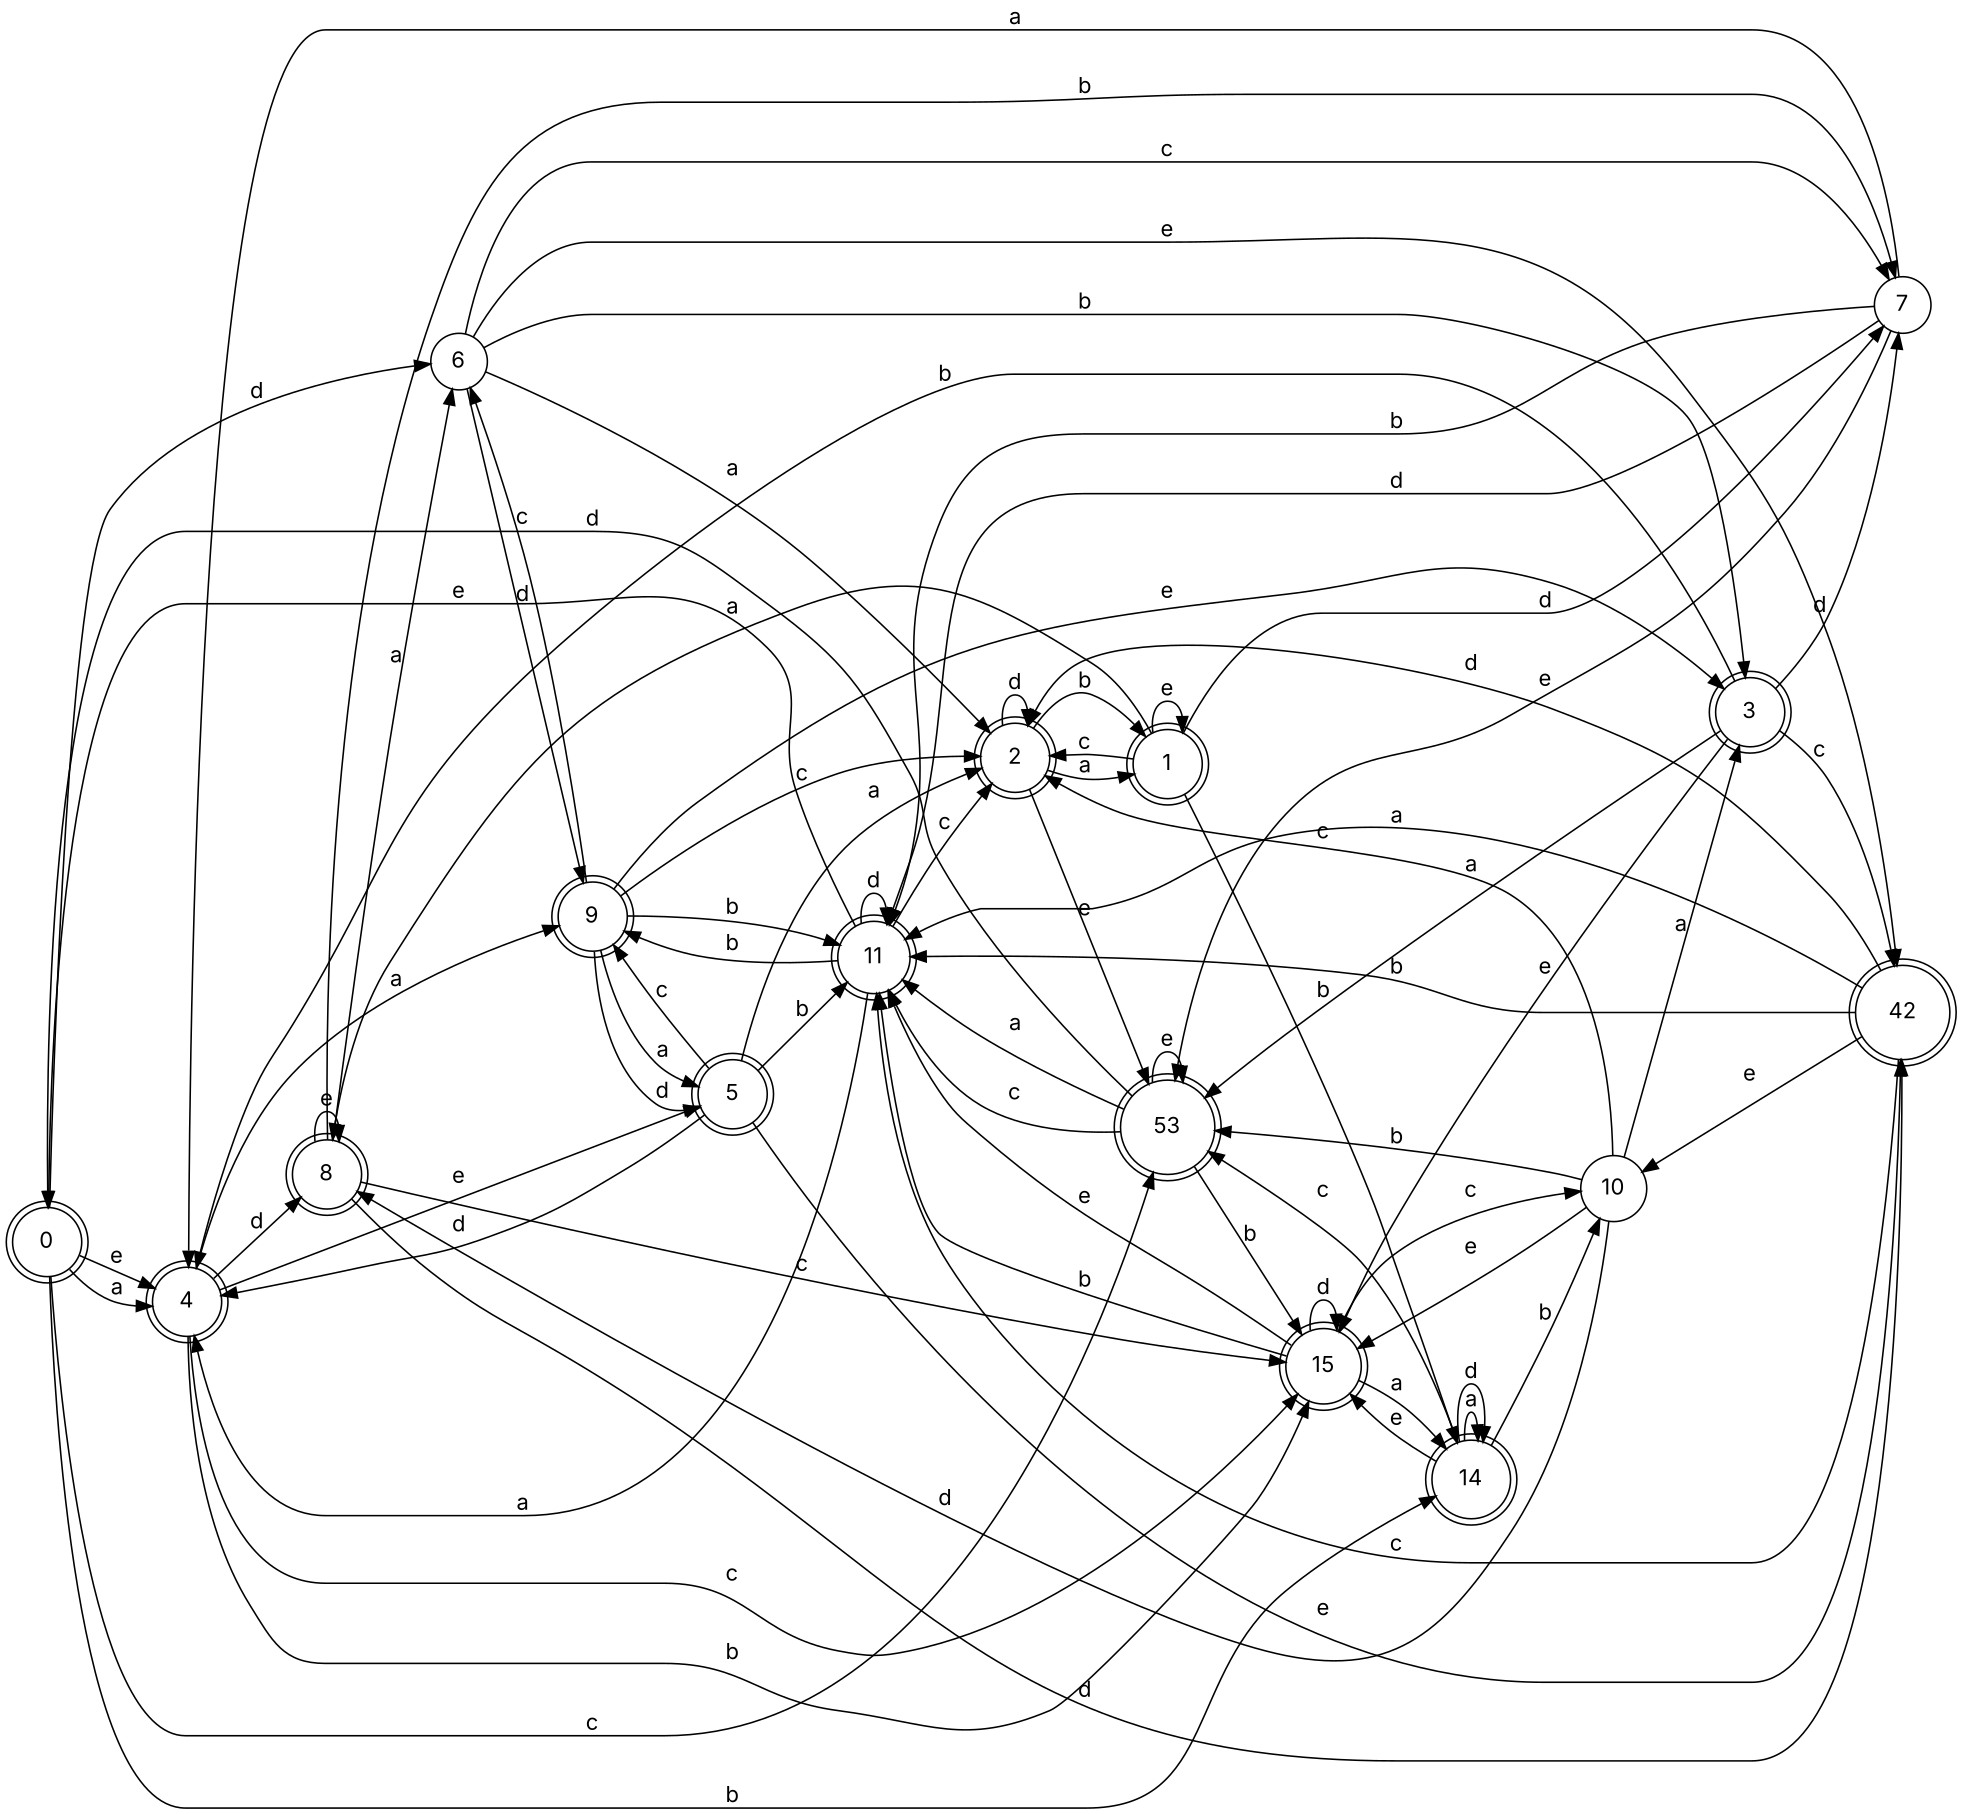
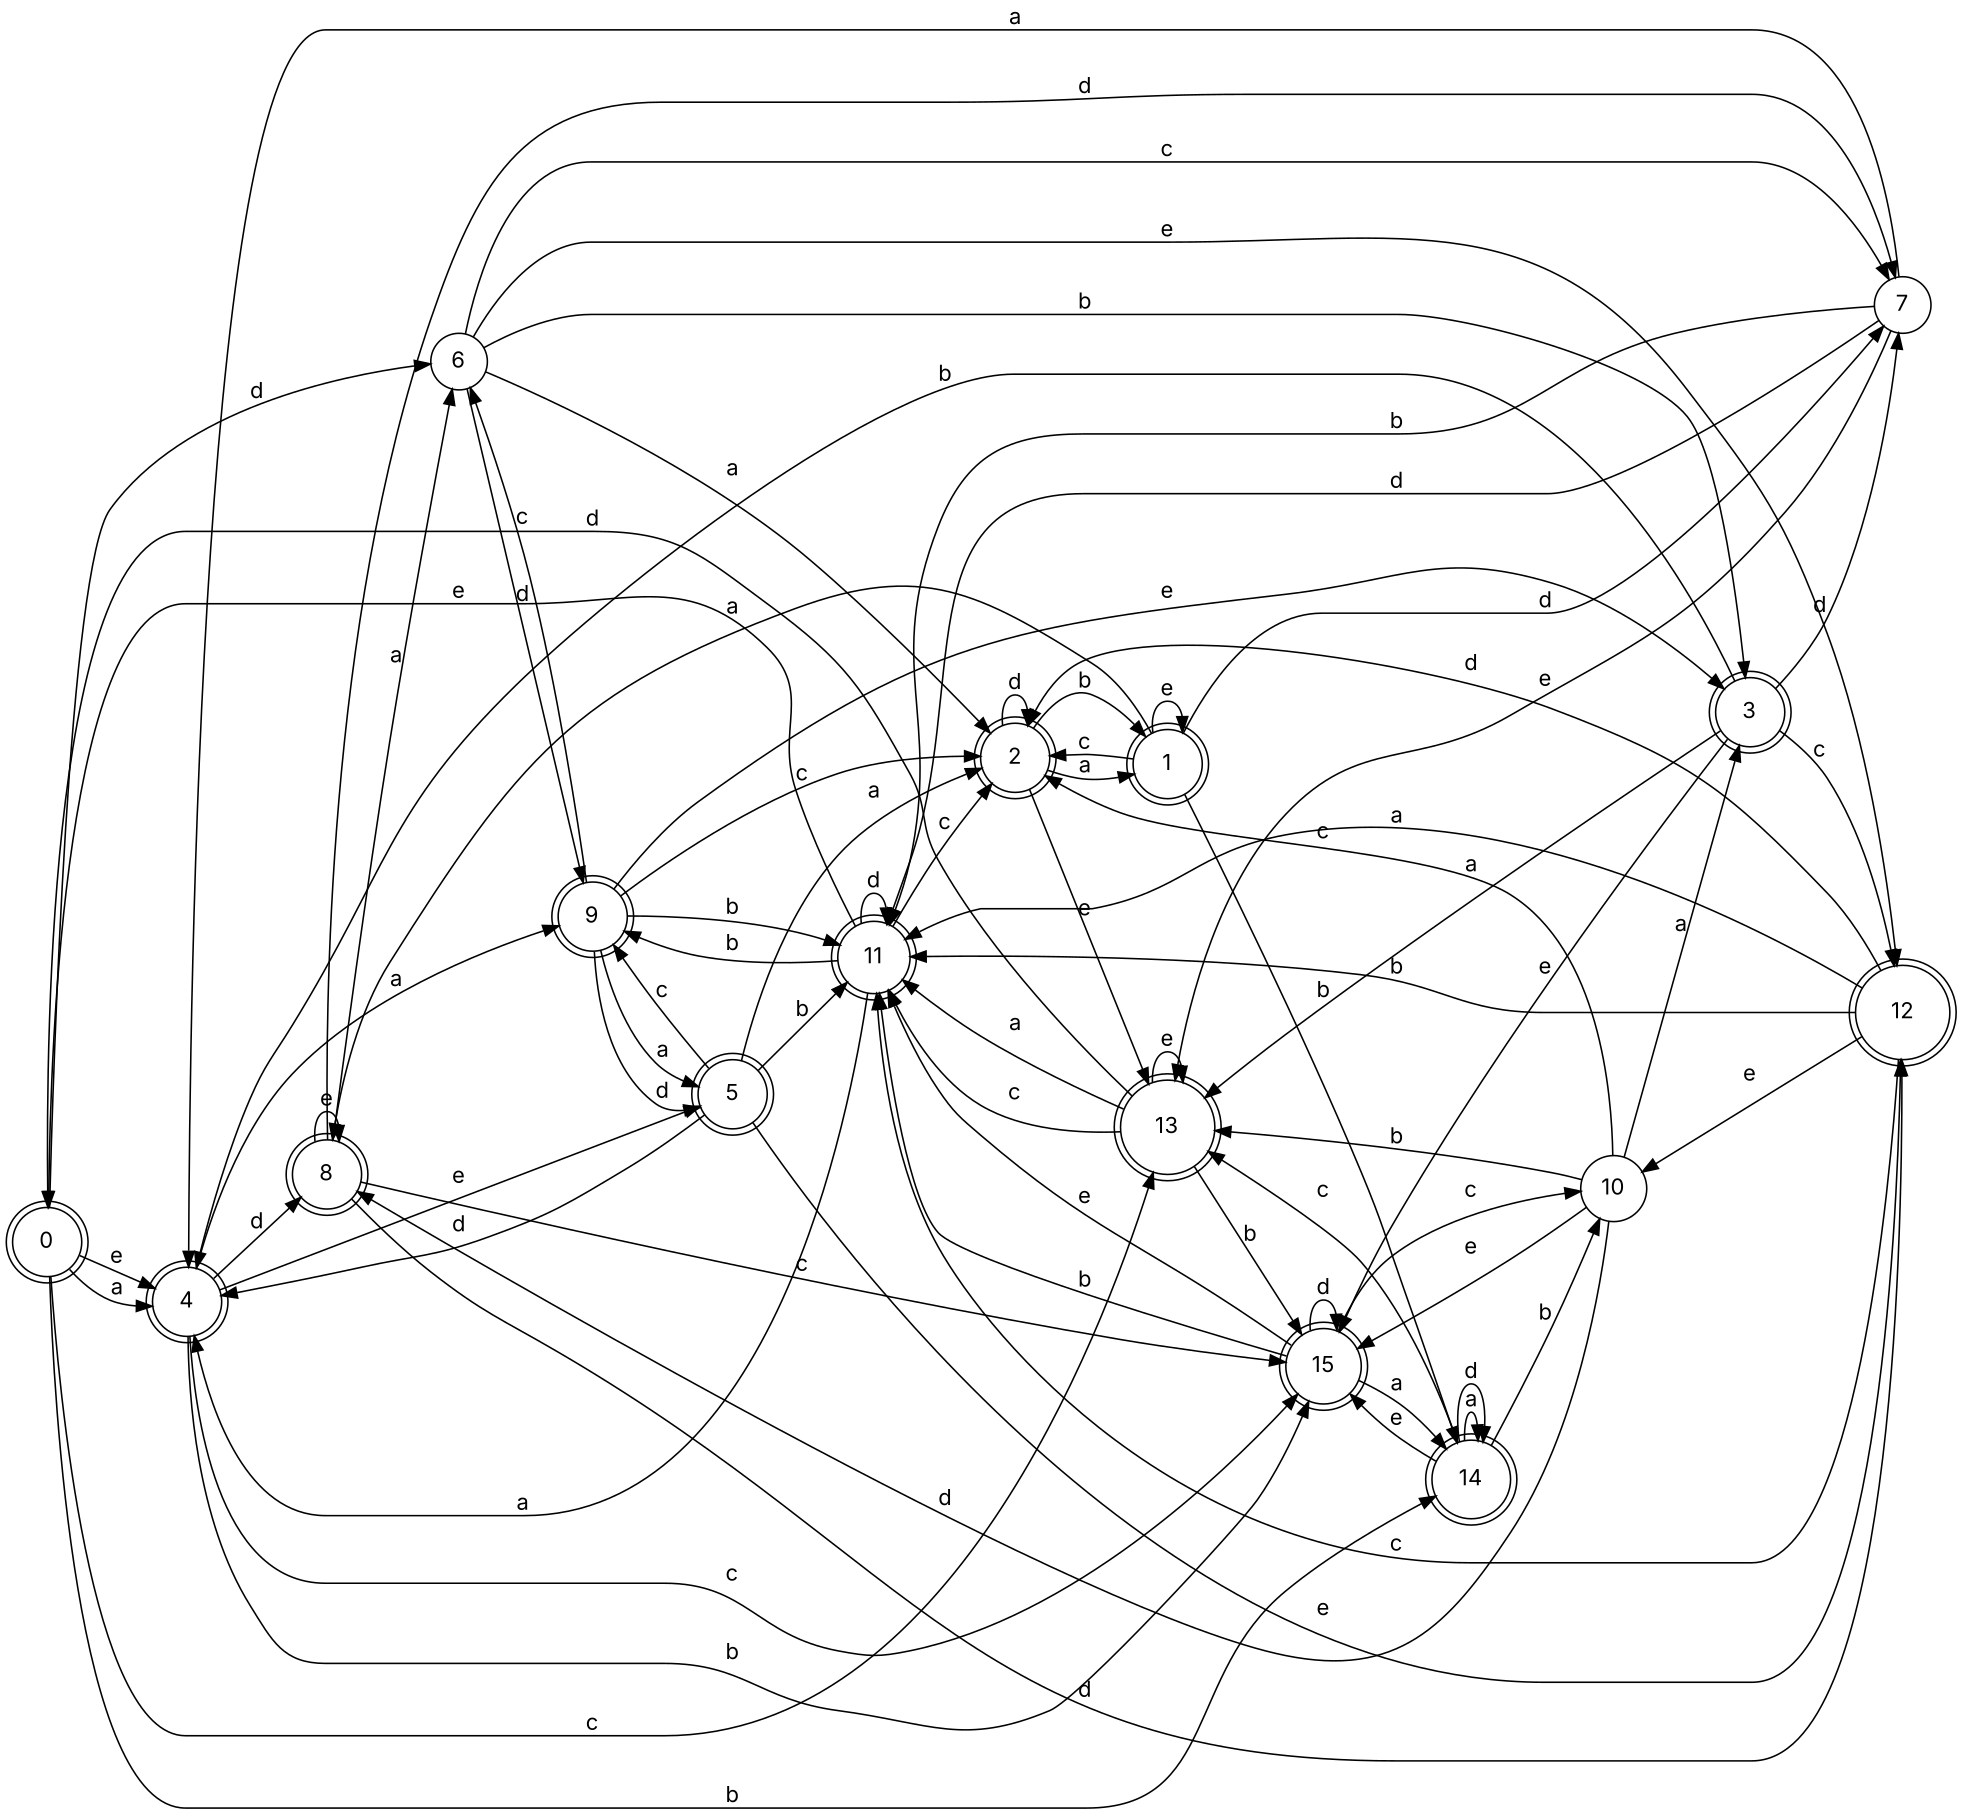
edge "8" -> "7": label "b" -> "d"
node "42": label "42" -> "12"
node "53": label "53" -> "13"
